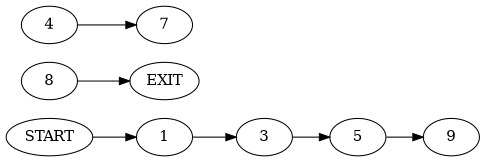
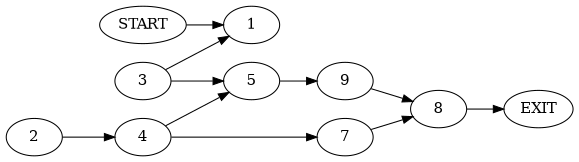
edge "9" -> "8": added
edge "4" -> "5": added
edge "7" -> "8": added
node "2": added
edge "1" -> "3": reversed
